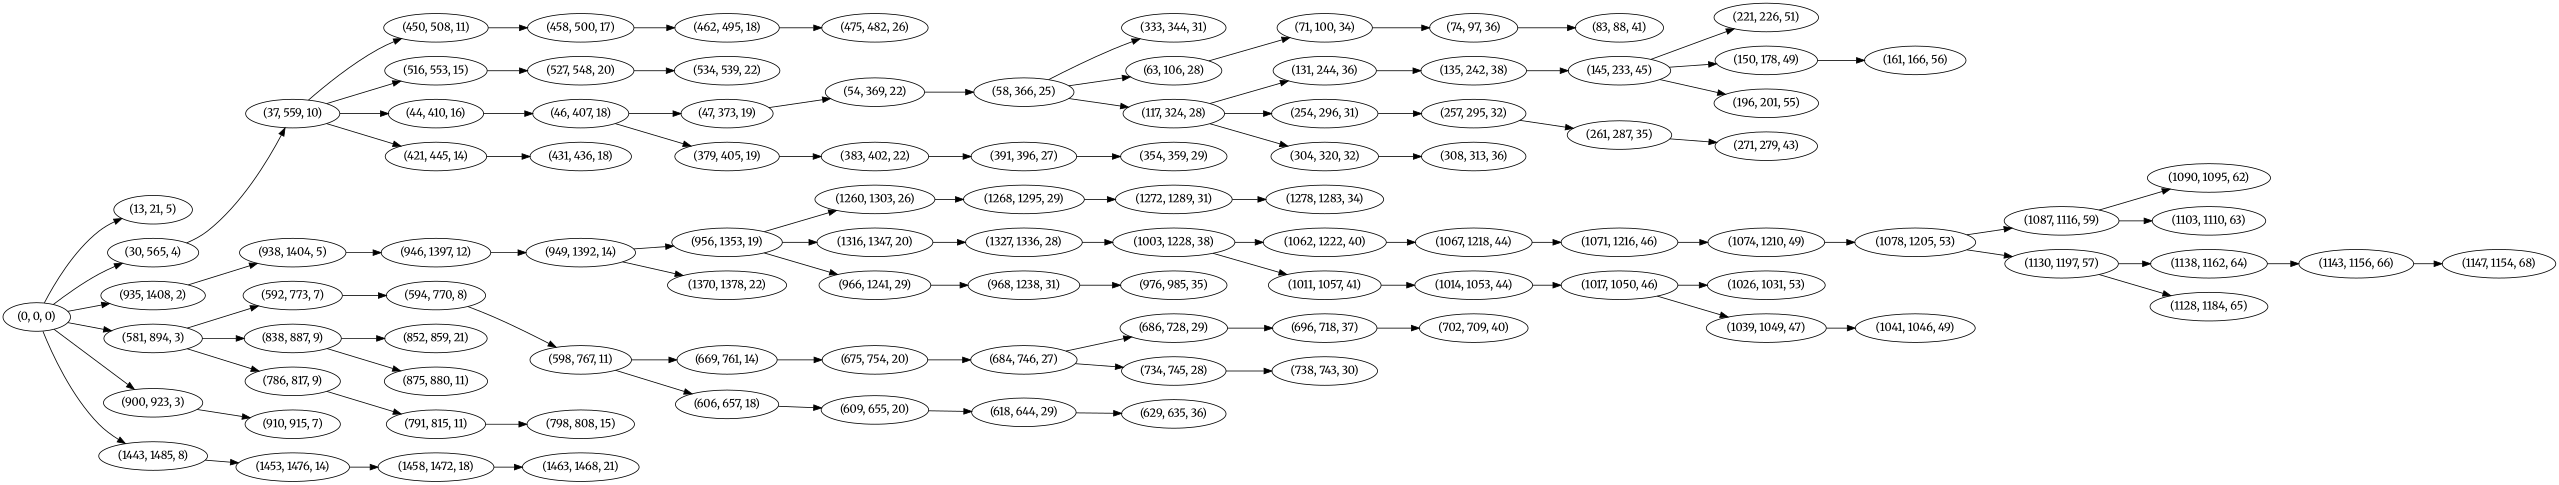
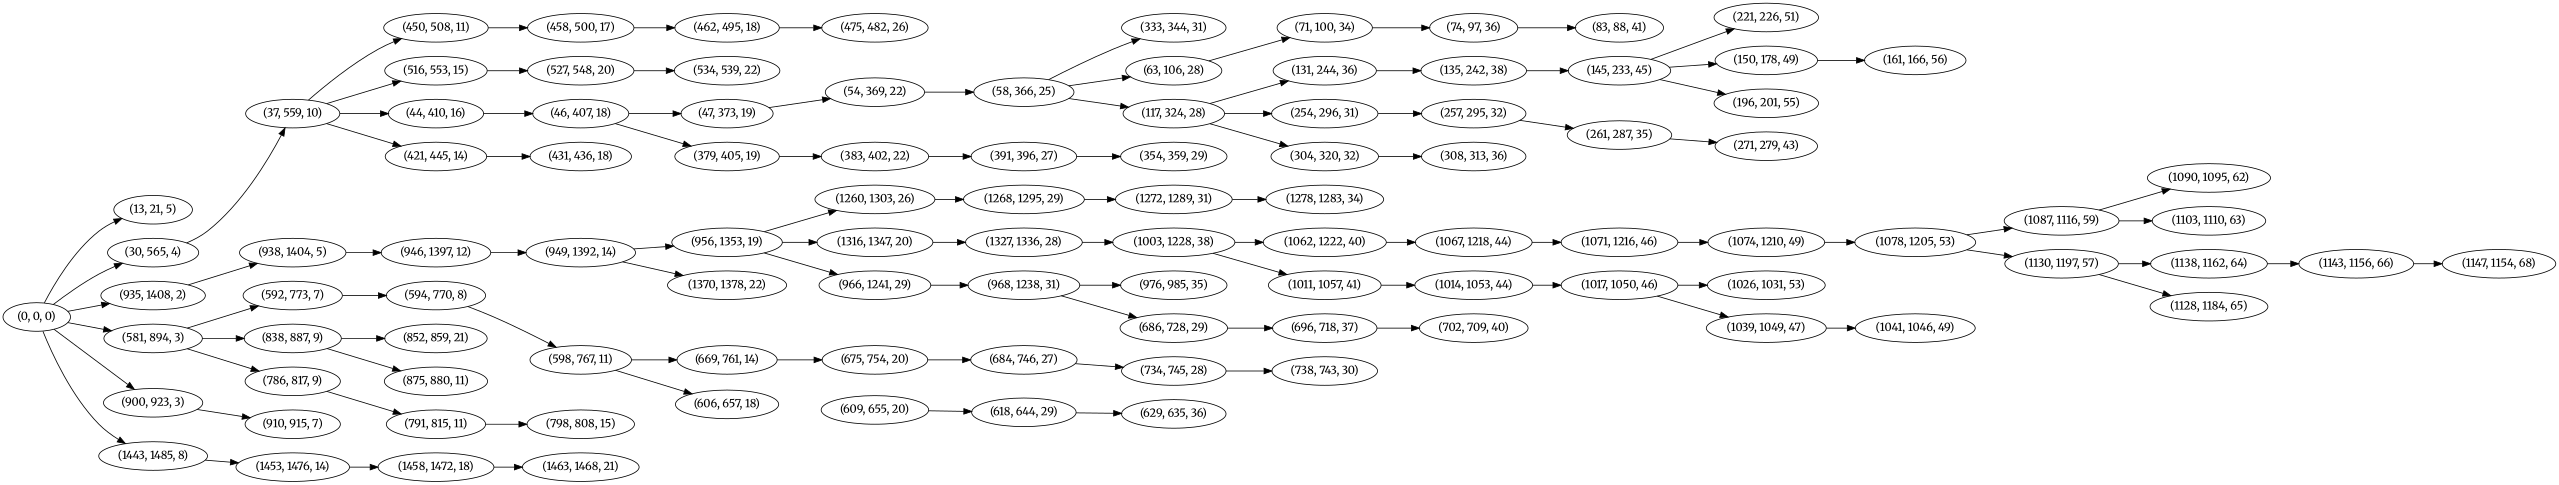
edge "(684, 746, 27)" -> "(686, 728, 29)": now "(968, 1238, 31)" -> "(686, 728, 29)"
edge "(606, 657, 18)" -> "(609, 655, 20)": removed
